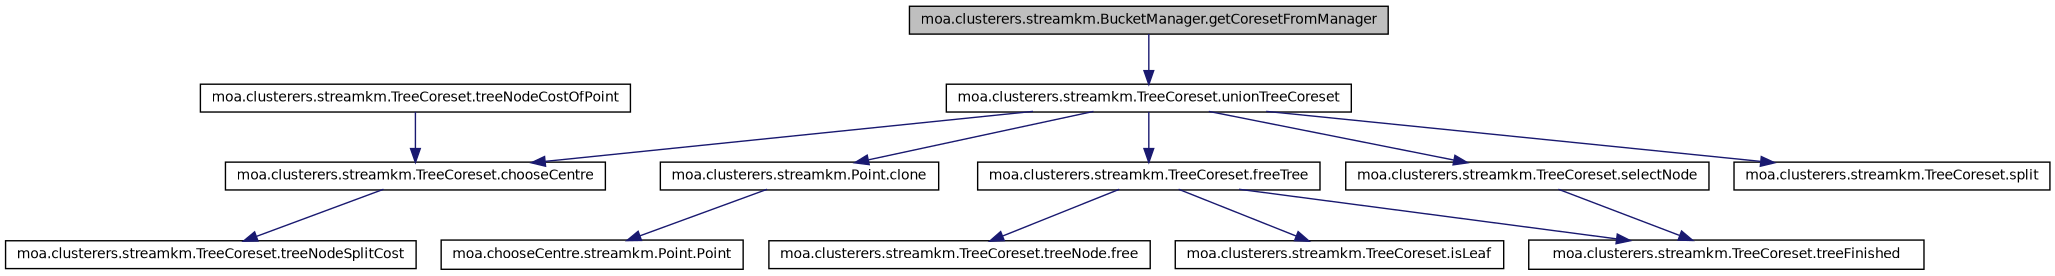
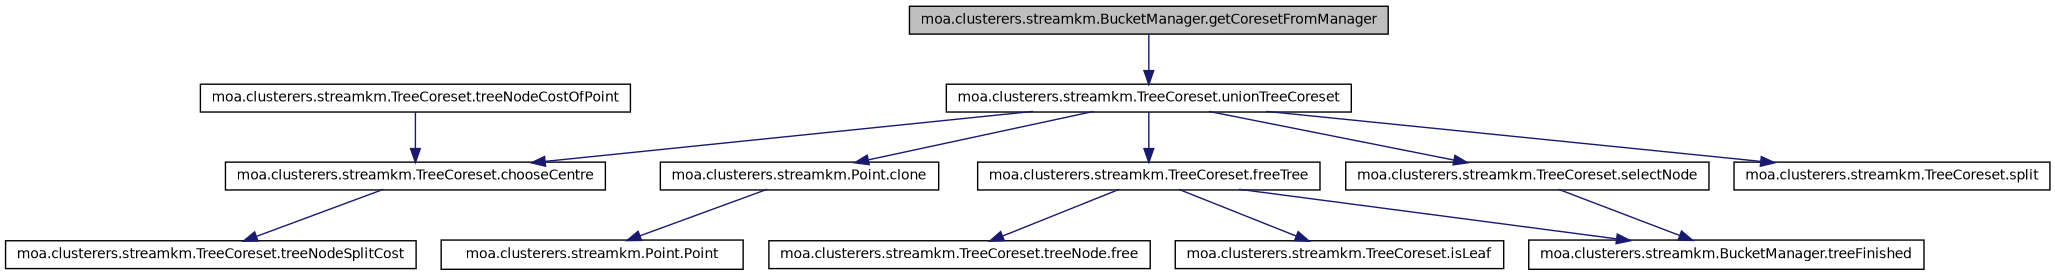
node "moa.chooseCentre.streamkm.Point.Point": label "moa.chooseCentre.streamkm.Point.Point" -> "moa.clusterers.streamkm.Point.Point"
node "moa.clusterers.streamkm.TreeCoreset.treeFinished": label "moa.clusterers.streamkm.TreeCoreset.treeFinished" -> "moa.clusterers.streamkm.BucketManager.treeFinished"
